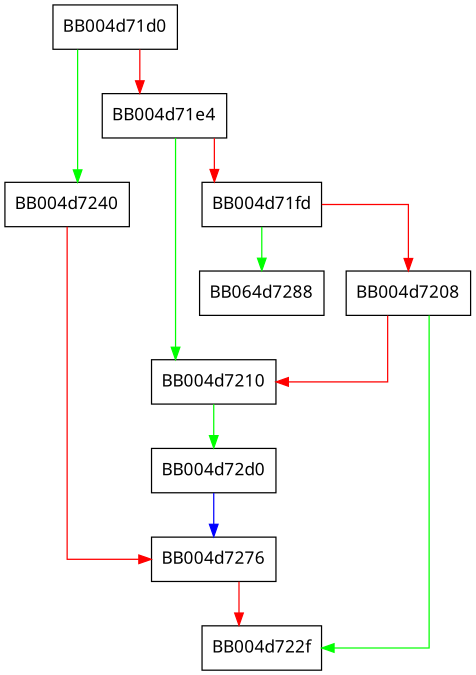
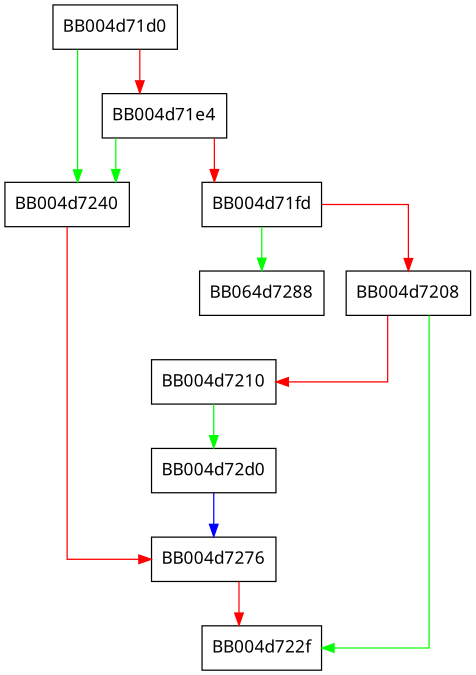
edge "BB004d71e4" -> "BB004d7210": now "BB004d71e4" -> "BB004d7240"
